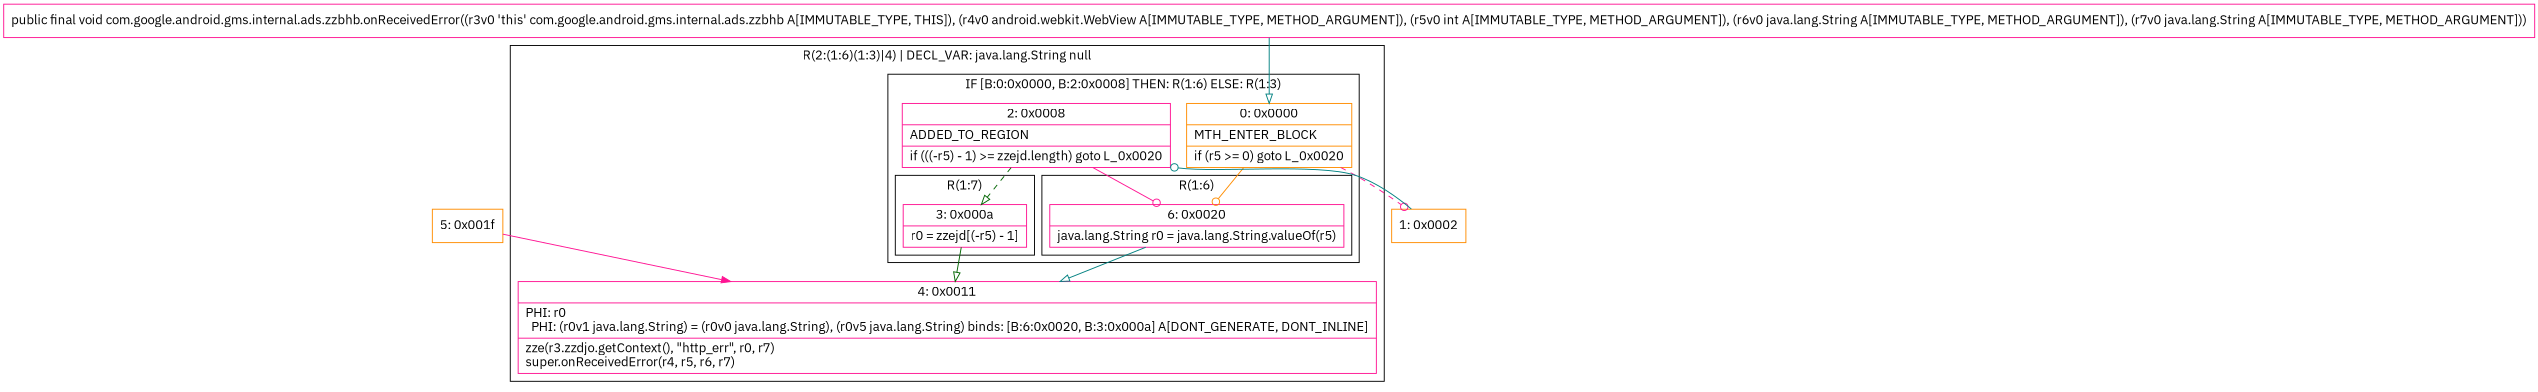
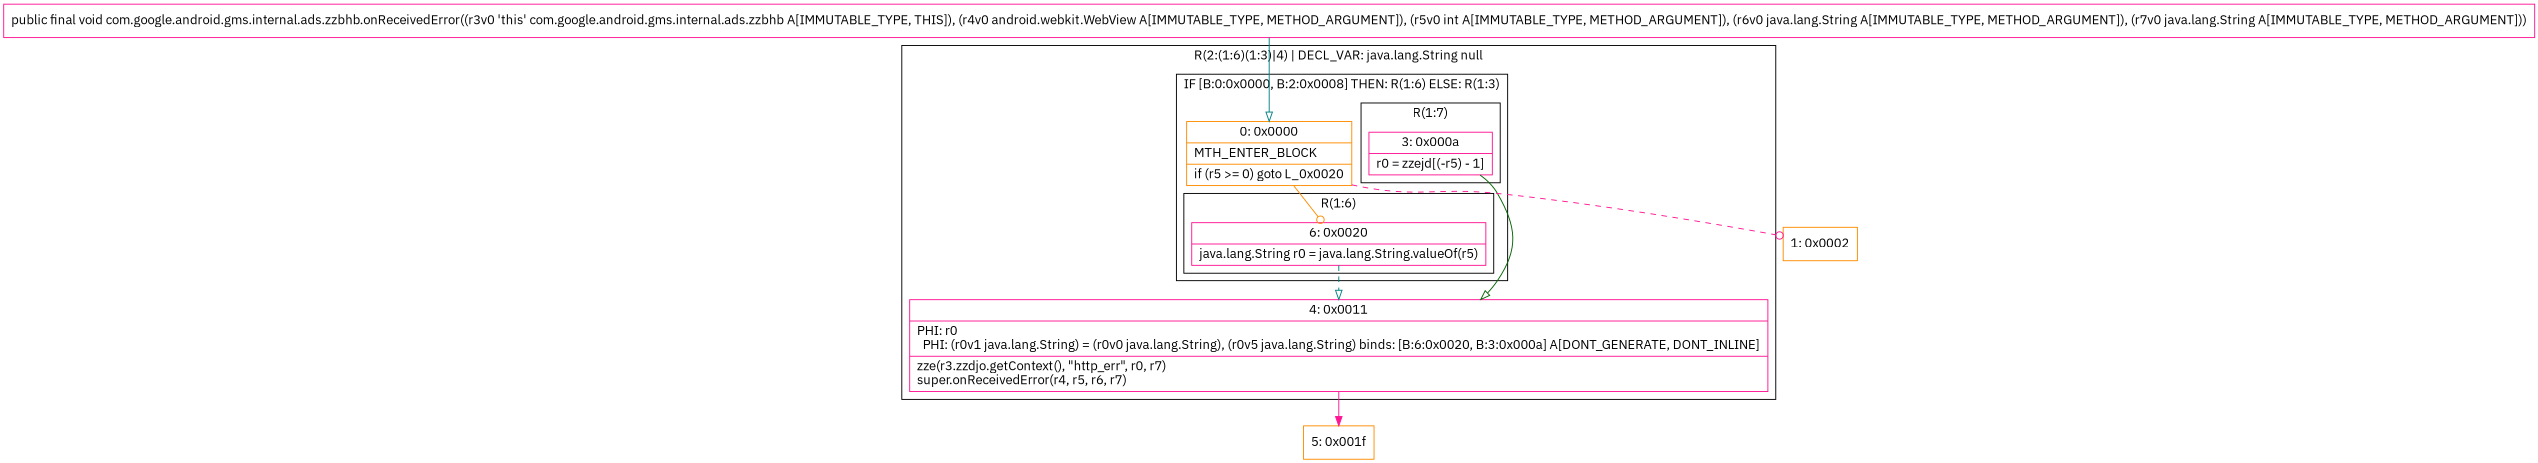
node "2: 0x0008": removed
edge "5: 0x001f" -> "4: 0x0011": reversed
edge "6: 0x0020" -> "4: 0x0011": style solid -> dashed
